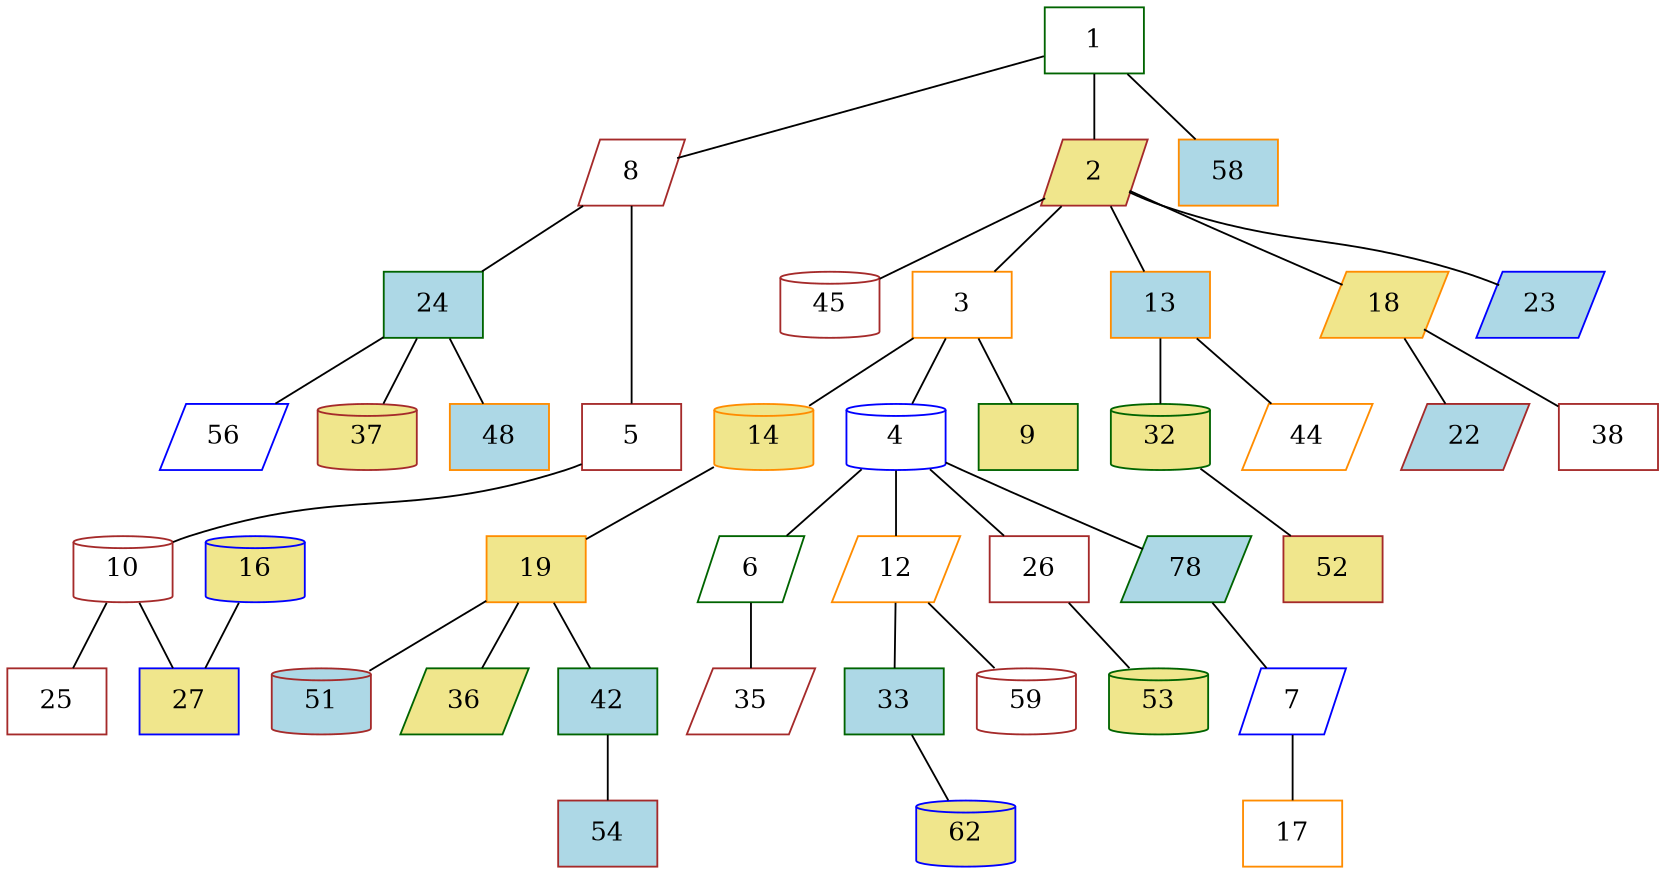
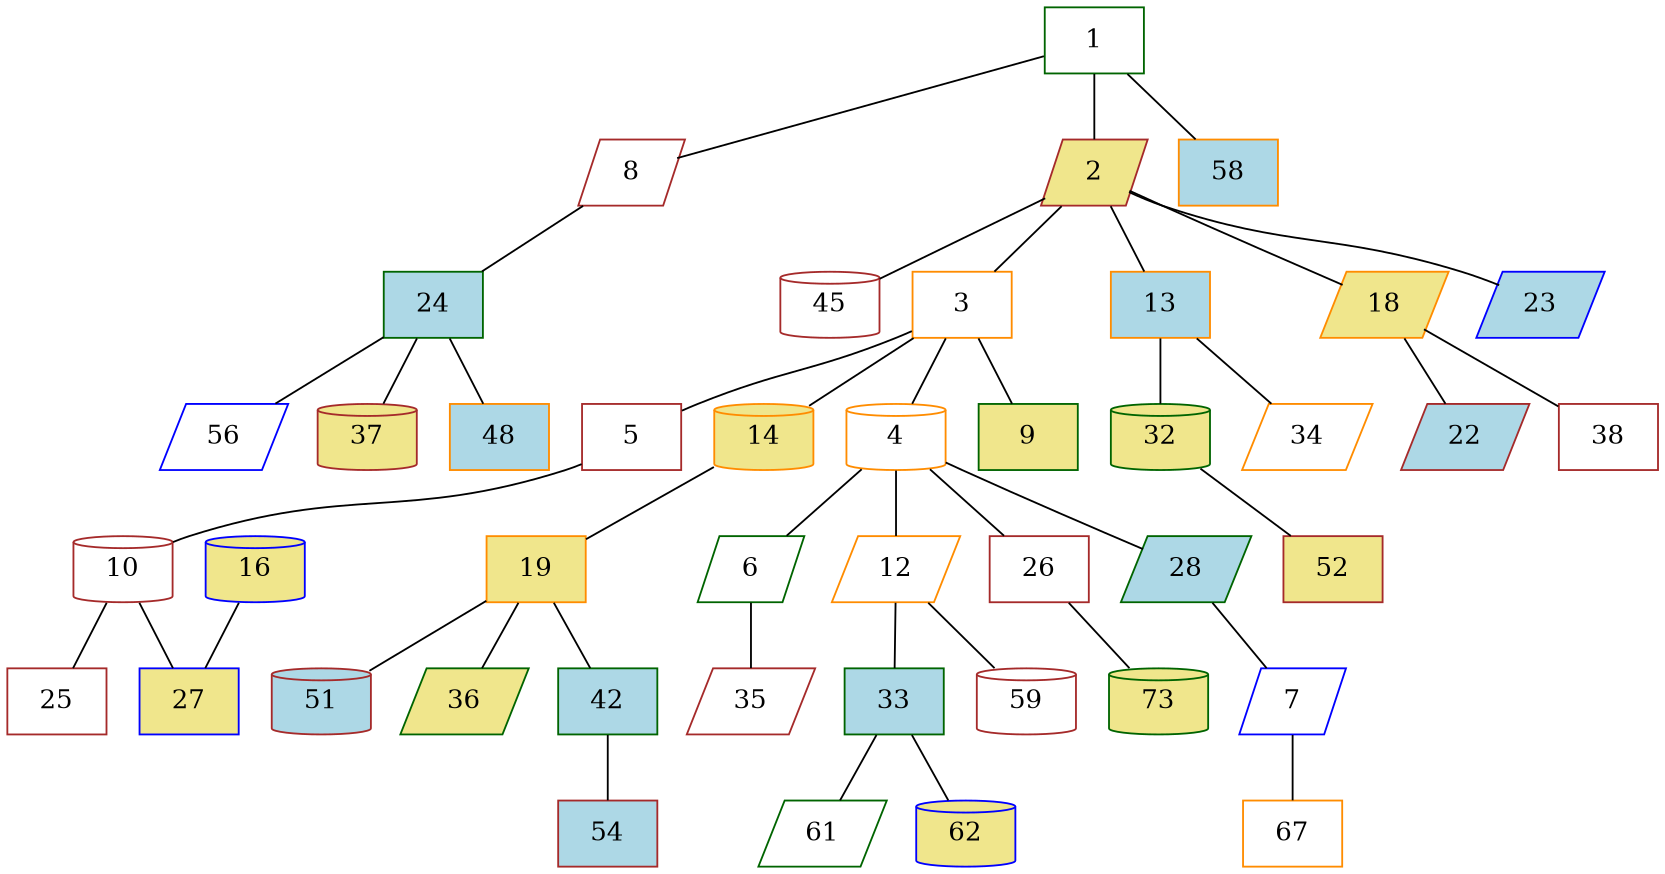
edge "8" -- "5": now "3" -- "5"
node "4": color blue -> darkorange
node "44": label "44" -> "34"
node "78": label "78" -> "28"
node "53": label "53" -> "73"
node "61": added
node "17": label "17" -> "67"
